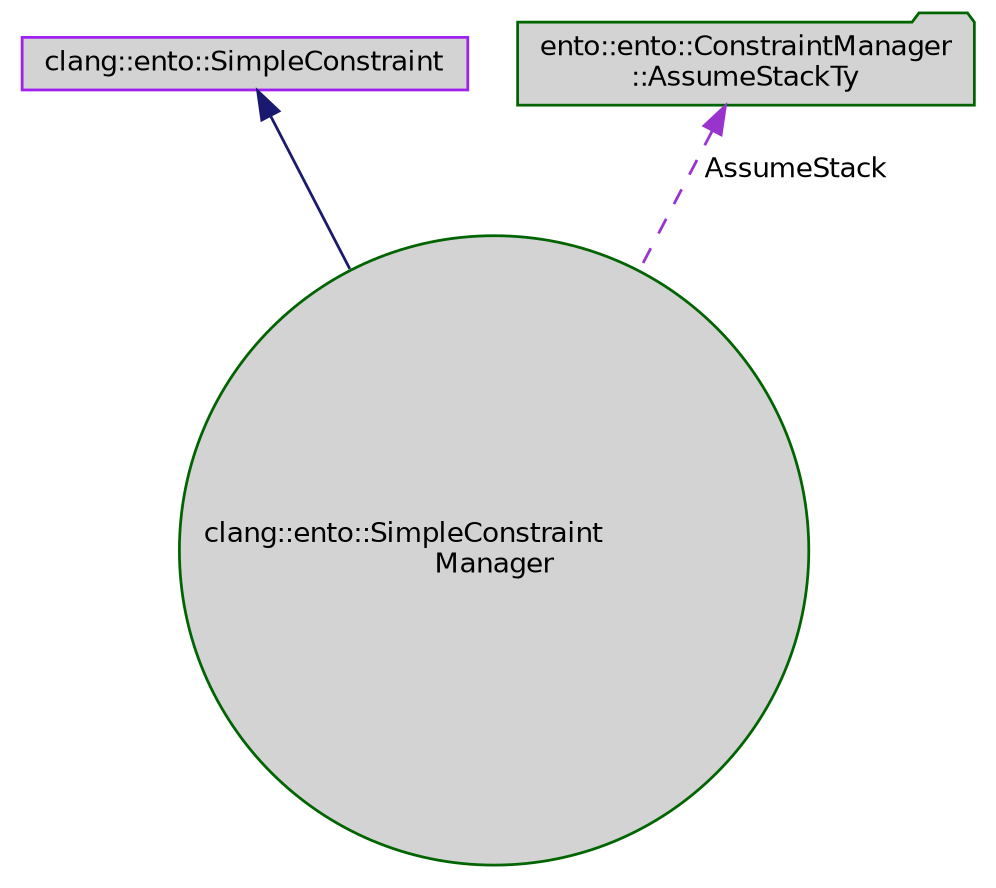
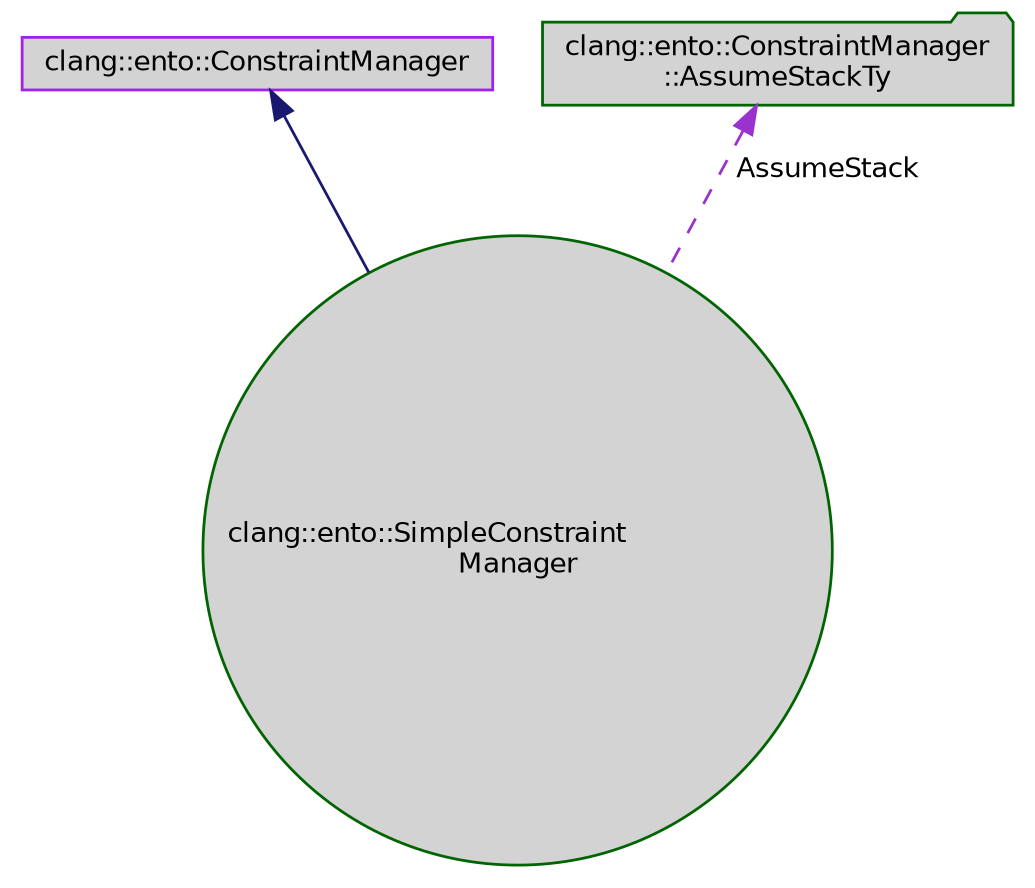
node "clang::ento::SimpleConstraint": label "clang::ento::SimpleConstraint" -> "clang::ento::ConstraintManager"
node "ento::ento::ConstraintManager ::AssumeStackTy": label "ento::ento::ConstraintManager ::AssumeStackTy" -> "clang::ento::ConstraintManager ::AssumeStackTy"
